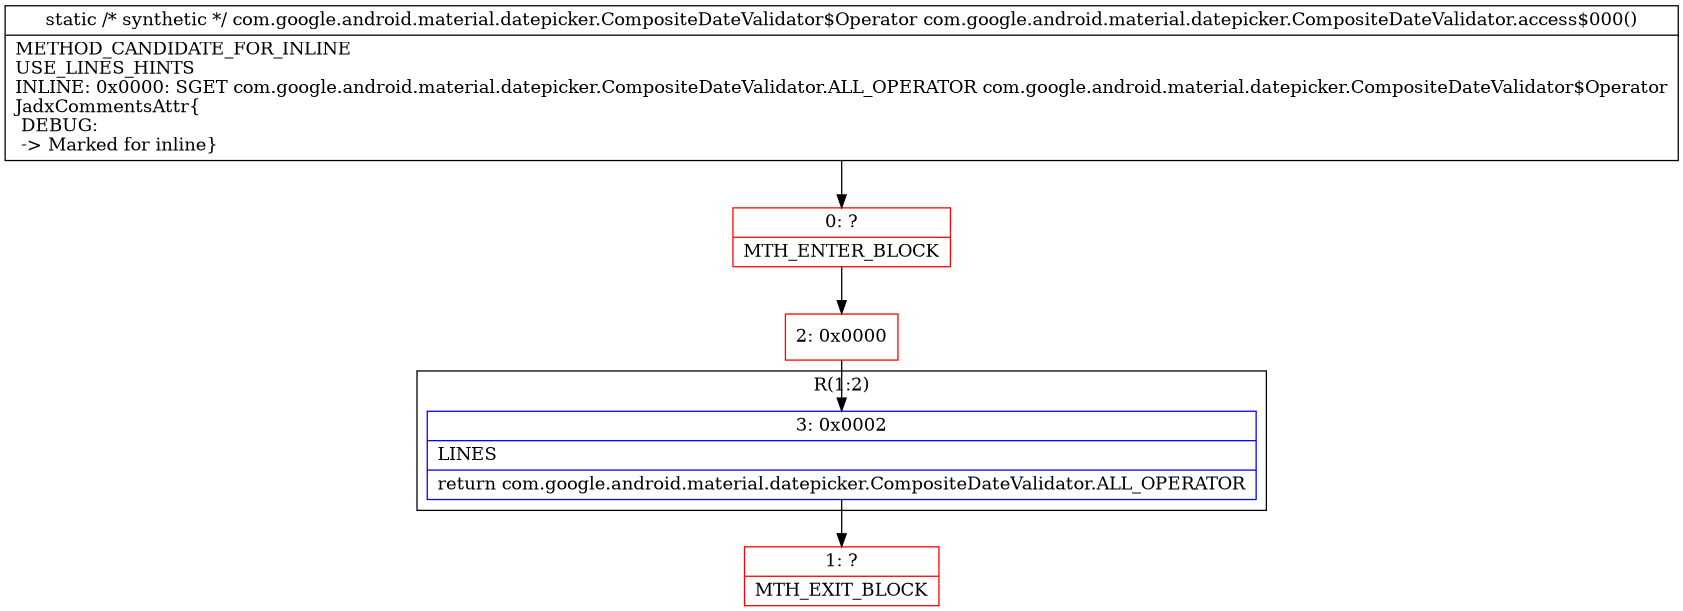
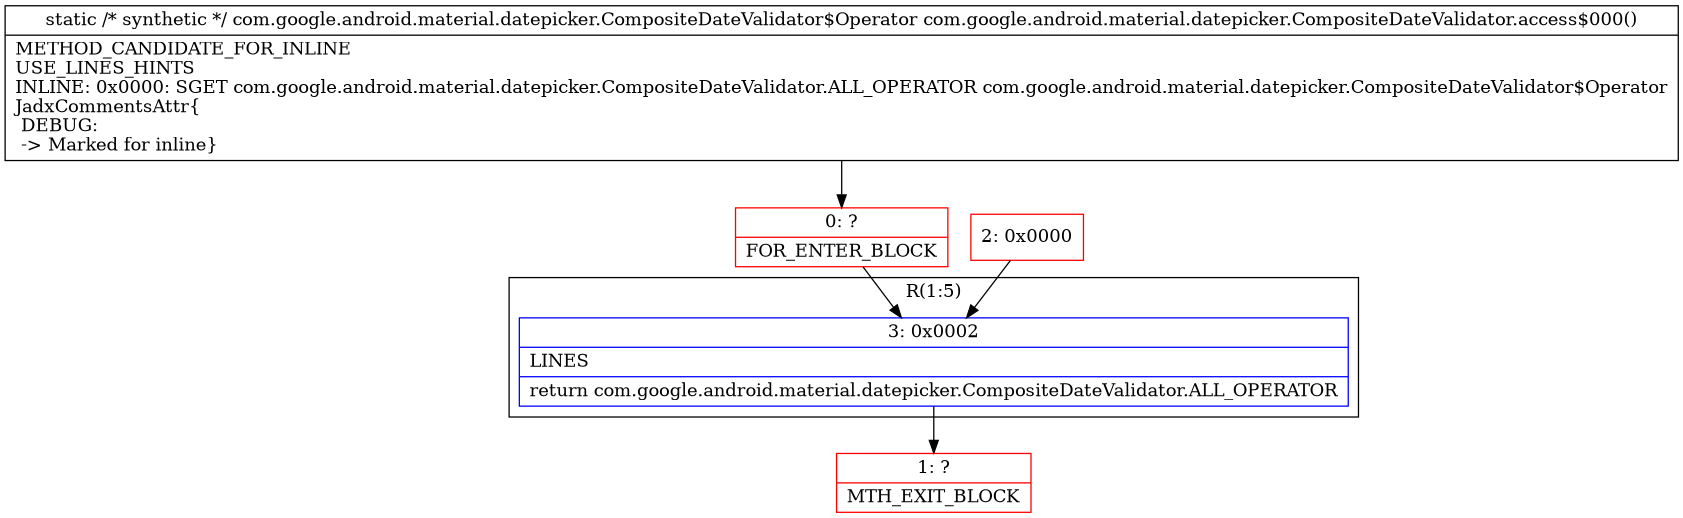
node "0: ?": text "MTH_ENTER_BLOCK" -> "FOR_ENTER_BLOCK"
edge "0: ?" -> "2: 0x0000": now "0: ?" -> "3: 0x0002"
cluster "R(1:2)": label "R(1:2)" -> "R(1:5)"
